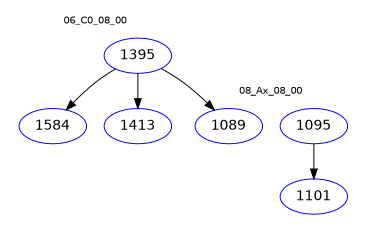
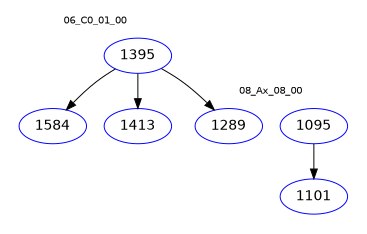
cluster "06_C0_08_00": label "06_C0_08_00" -> "06_C0_01_00"
node "1089": label "1089" -> "1289"
